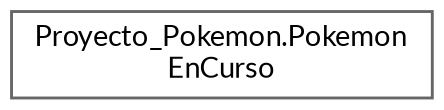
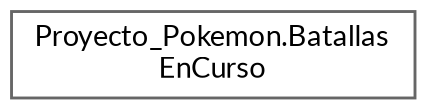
node "Proyecto_Pokemon.Pokemon EnCurso": label "Proyecto_Pokemon.Pokemon EnCurso" -> "Proyecto_Pokemon.Batallas EnCurso"
